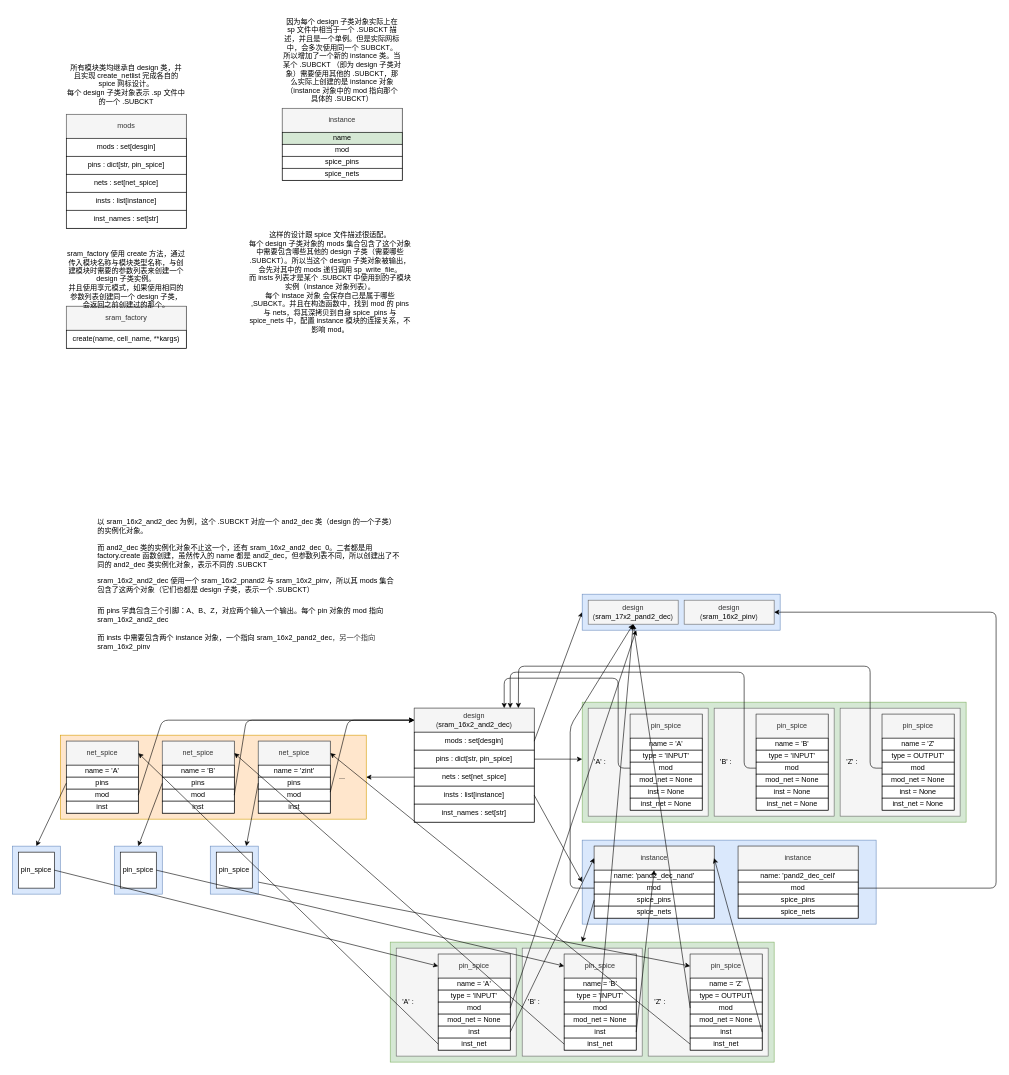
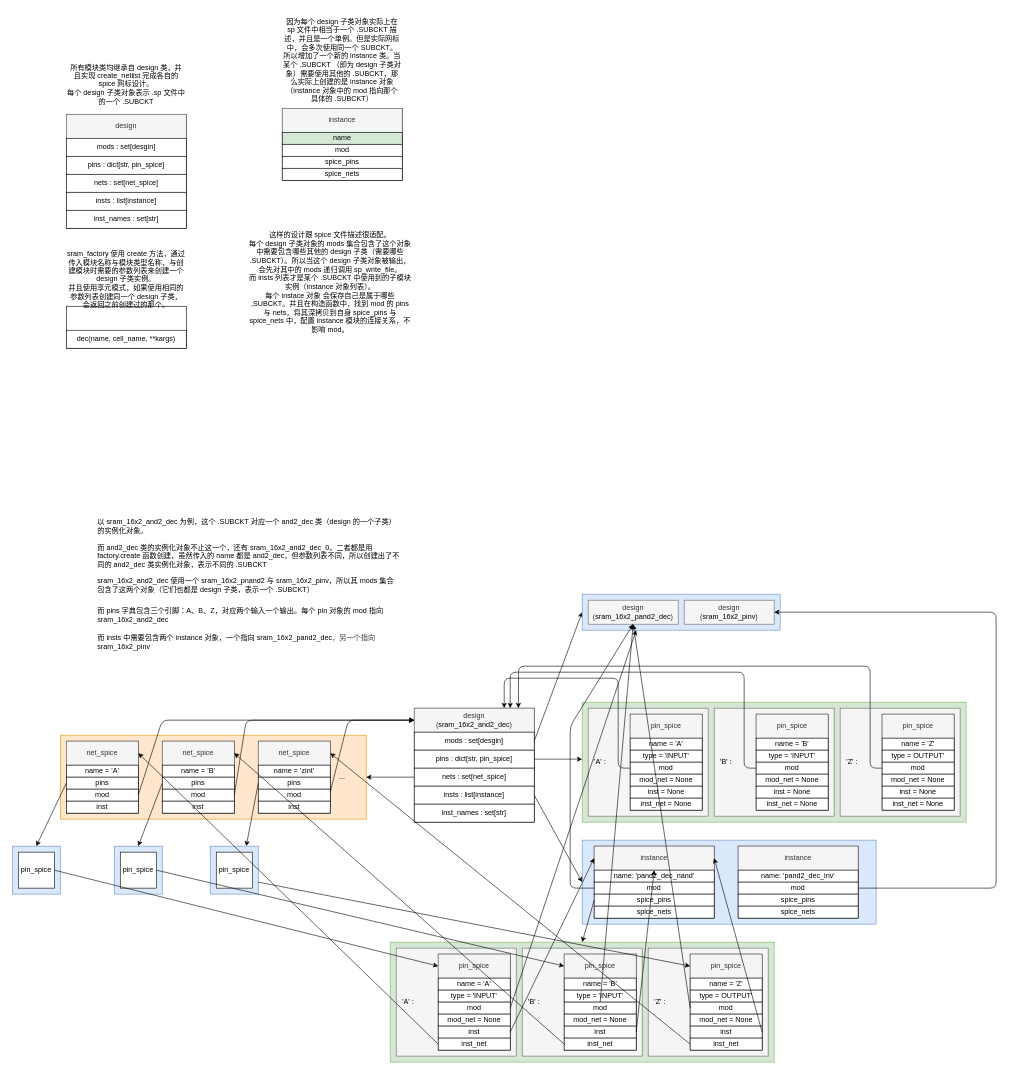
node "mods": label "mods" -> "design"
node "sram_factory": removed
node "create(name, cell_name, **kargs)": label "create(name, cell_name, **kargs)" -> "dec(name, cell_name, **kargs)"
node "design (sram_17x2_pand2_dec)": label "design (sram_17x2_pand2_dec)" -> "design (sram_16x2_pand2_dec)"
node "name: 'pand2_dec_cell'": label "name: 'pand2_dec_cell'" -> "name: 'pand2_dec_inv'"
